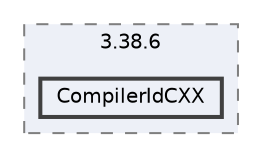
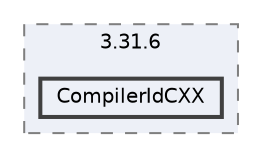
cluster "3.38.6": label "3.38.6" -> "3.31.6"
